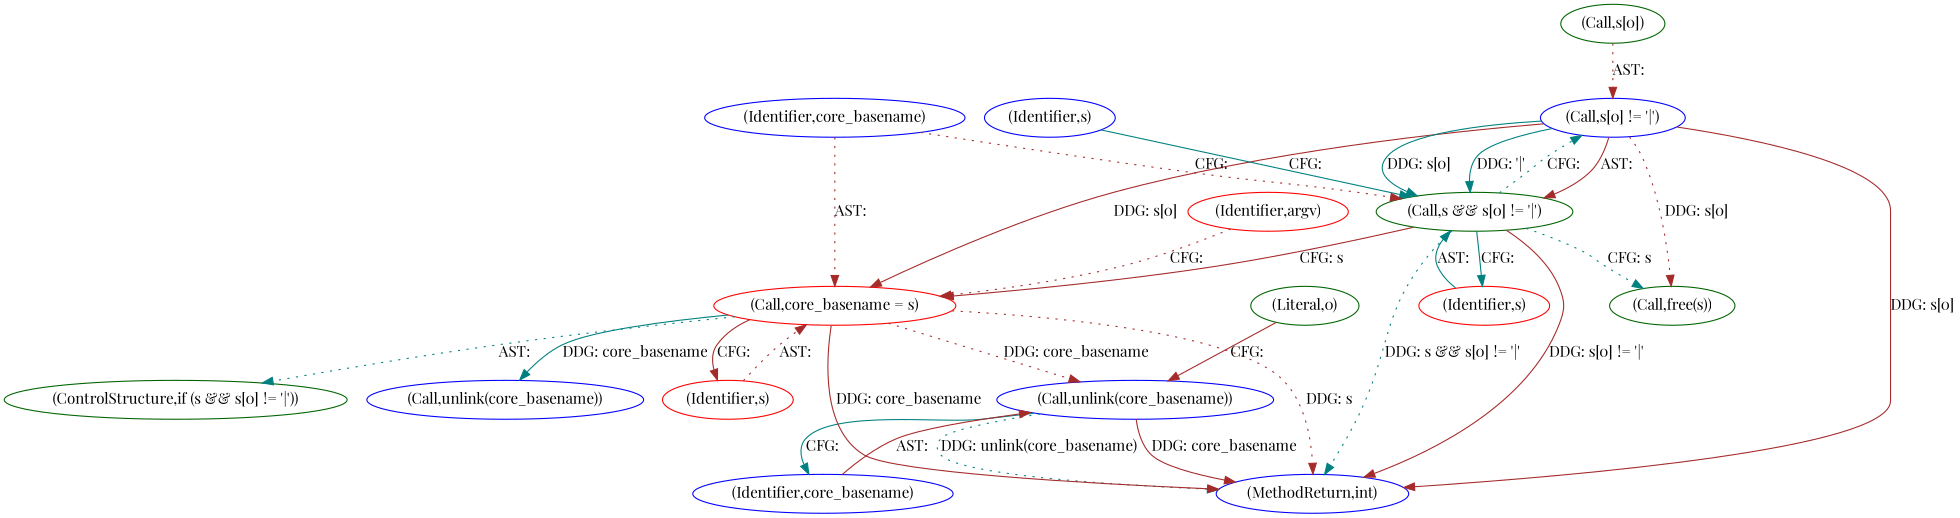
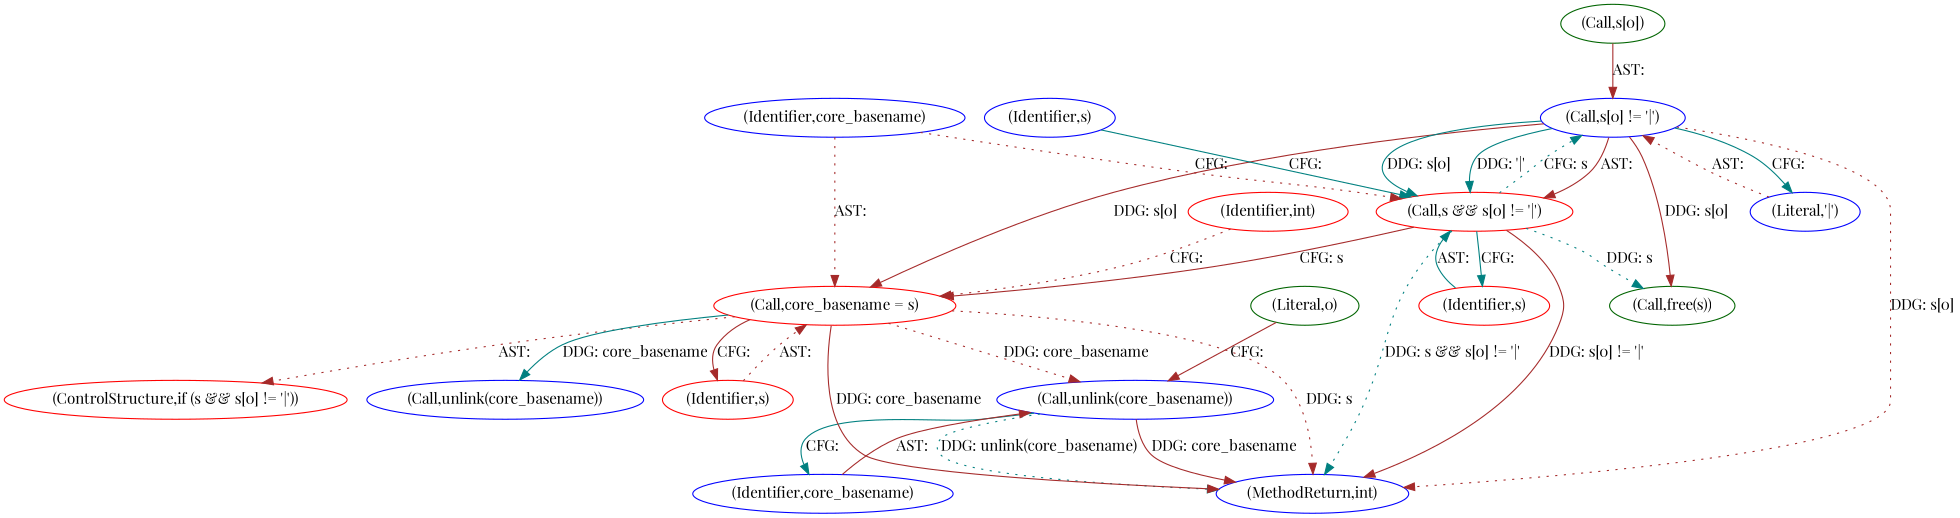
edge "(Call,s[0])" -> "(Call,s[0] != '|')": style dotted -> solid
edge "(Call,s && s[0] != '|')" -> "(Call,s[0] != '|')": label "CFG: " -> "CFG: s"
edge "(Call,s[0] != '|')" -> "(Call,free(s))": style dotted -> solid
node "(Identifier,argv)": label "(Identifier,argv)" -> "(Identifier,int)"
node "(Call,s && s[0] != '|')": color darkgreen -> red
node "(Literal,'|')": added
edge "(Call,s && s[0] != '|')" -> "(Call,free(s))": label "CFG: s" -> "DDG: s"
edge "(Call,core_basename = s)" -> "(ControlStructure,if (s && s[0] != '|'))": color teal -> brown
node "(ControlStructure,if (s && s[0] != '|'))": color darkgreen -> red
edge "(Call,s[0] != '|')" -> "(MethodReturn,int)": style solid -> dotted
